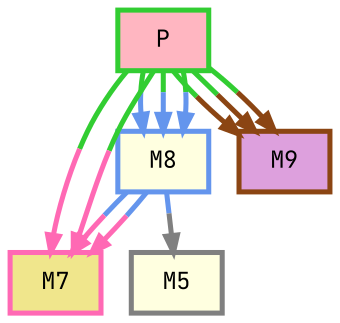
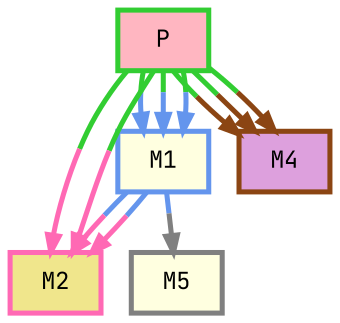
node "M8": label "M8" -> "M1"
node "M9": label "M9" -> "M4"
node "M7": label "M7" -> "M2"
